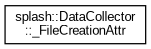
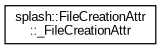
node "splash::DataCollector ::_FileCreationAttr": label "splash::DataCollector ::_FileCreationAttr" -> "splash::FileCreationAttr ::_FileCreationAttr"
